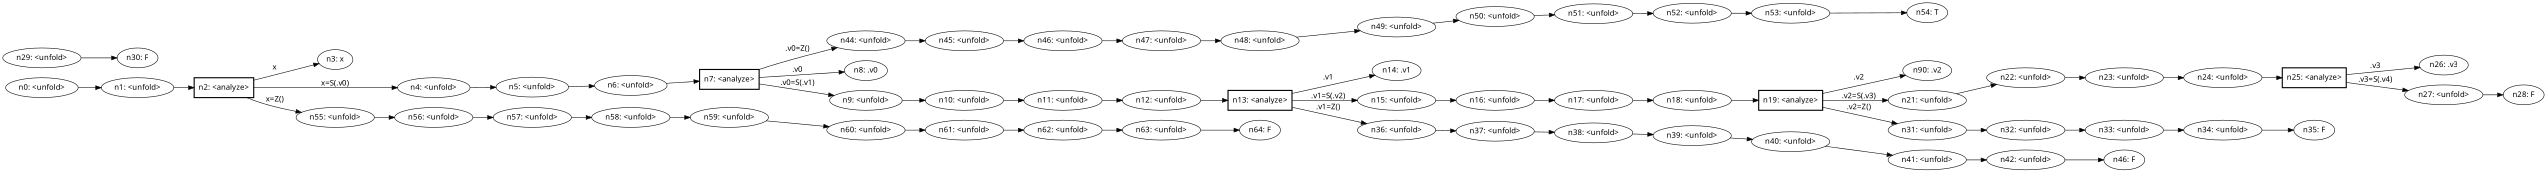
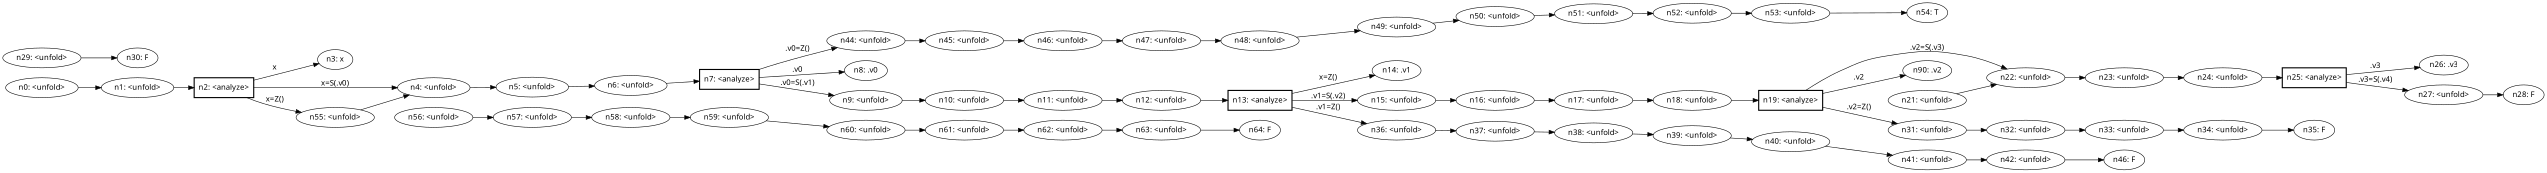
edge "n13: <analyze>" -> "n14: .v1": label " .v1 " -> " x=Z() "
edge "n19: <analyze>" -> "n21: <unfold>": now "n19: <analyze>" -> "n22: <unfold>"
edge "n55: <unfold>" -> "n56: <unfold>": now "n55: <unfold>" -> "n4: <unfold>"
